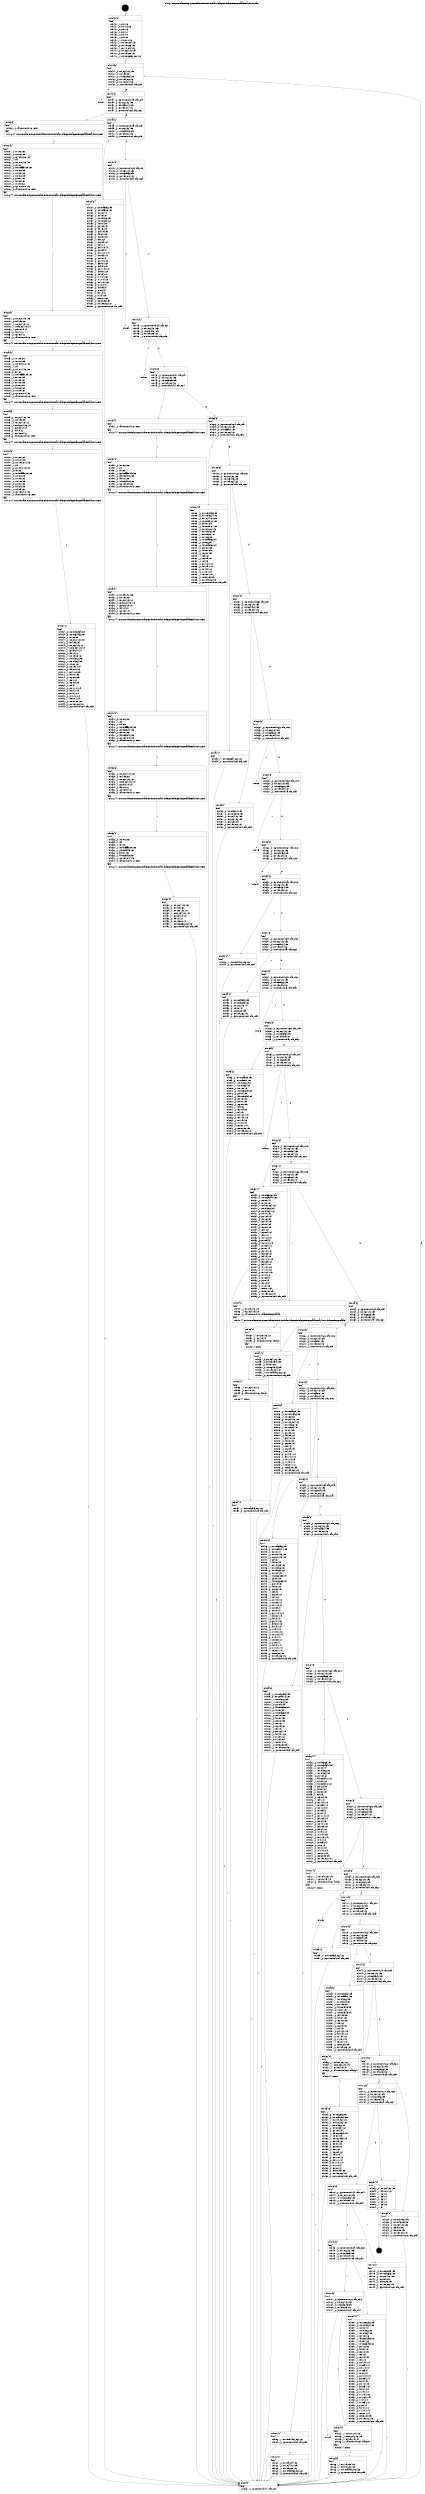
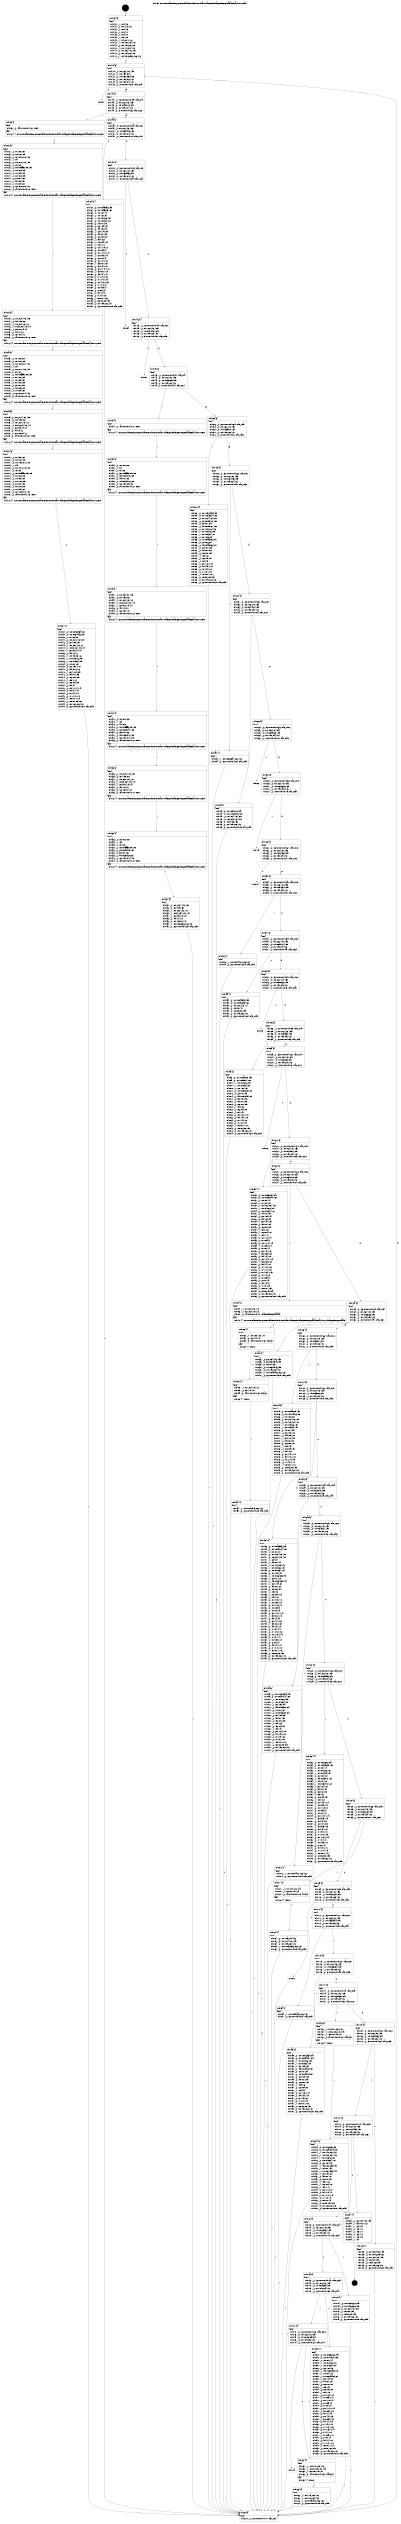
edge "0x401e73 [12]" -> "0x401824 [21]": now "0x401817 [13]" -> "0x401824 [21]"
